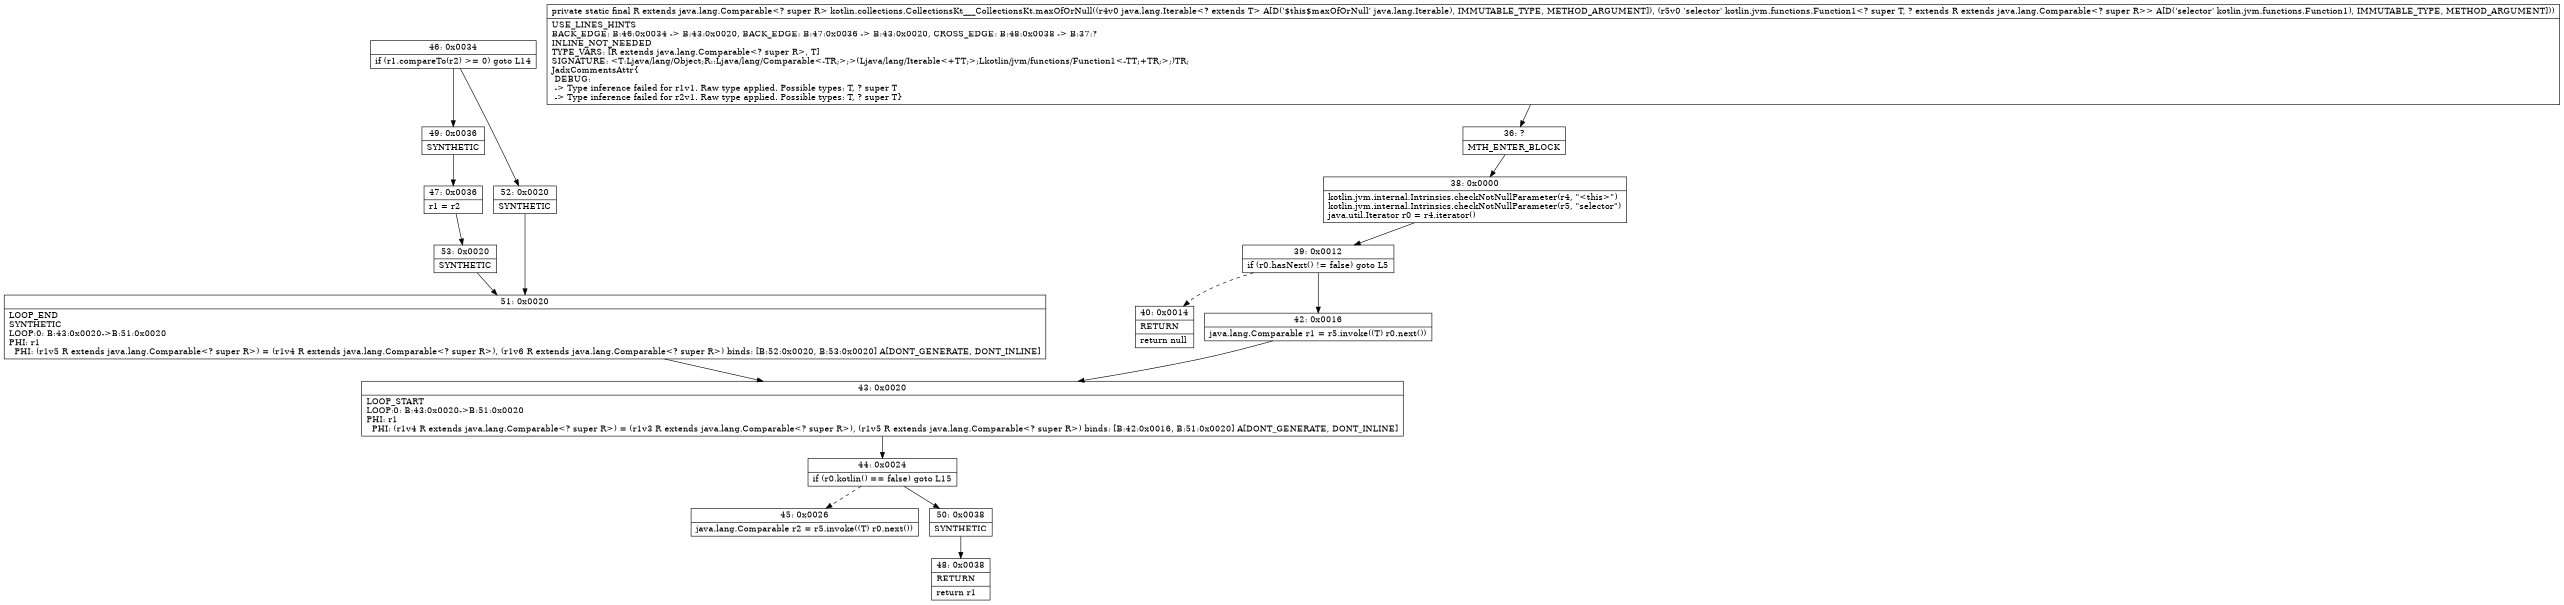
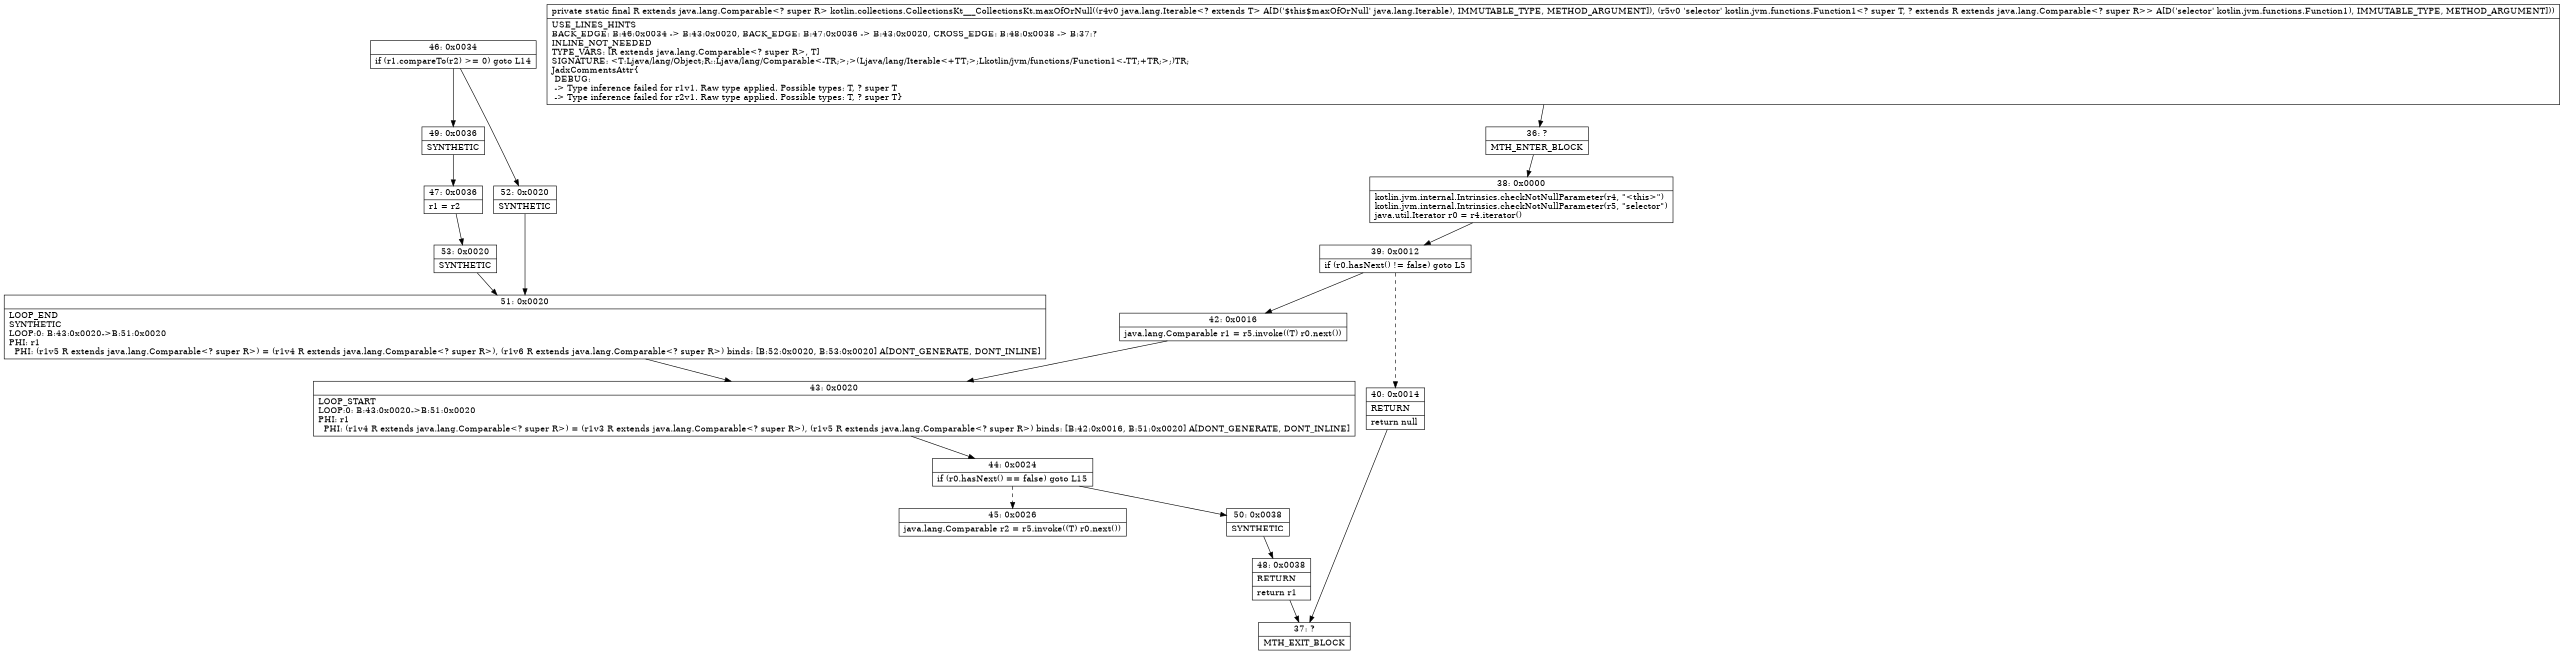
node "44: 0x0024": text "if (r0.kotlin() == false) goto L15" -> "if (r0.hasNext() == false) goto L15"
node "37: ?": added
